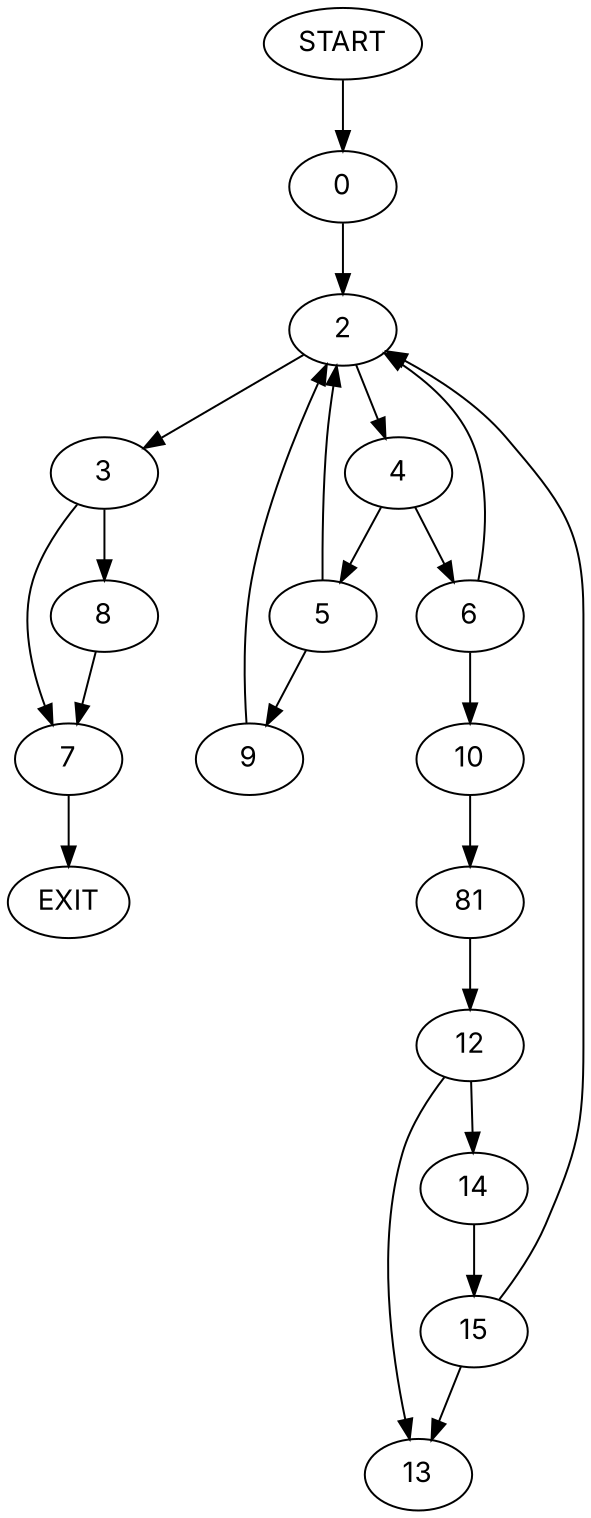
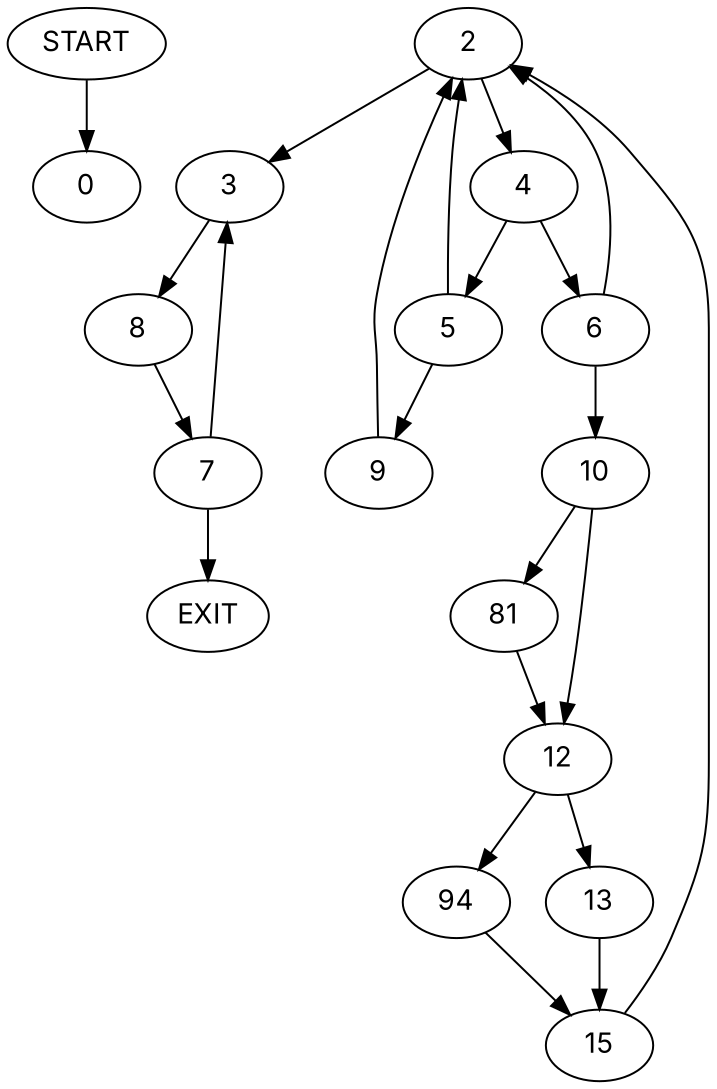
edge "0" -> "2": removed
edge "3" -> "7": reversed
edge "10" -> "12": added
node "14": label "14" -> "94"
edge "15" -> "13": reversed
